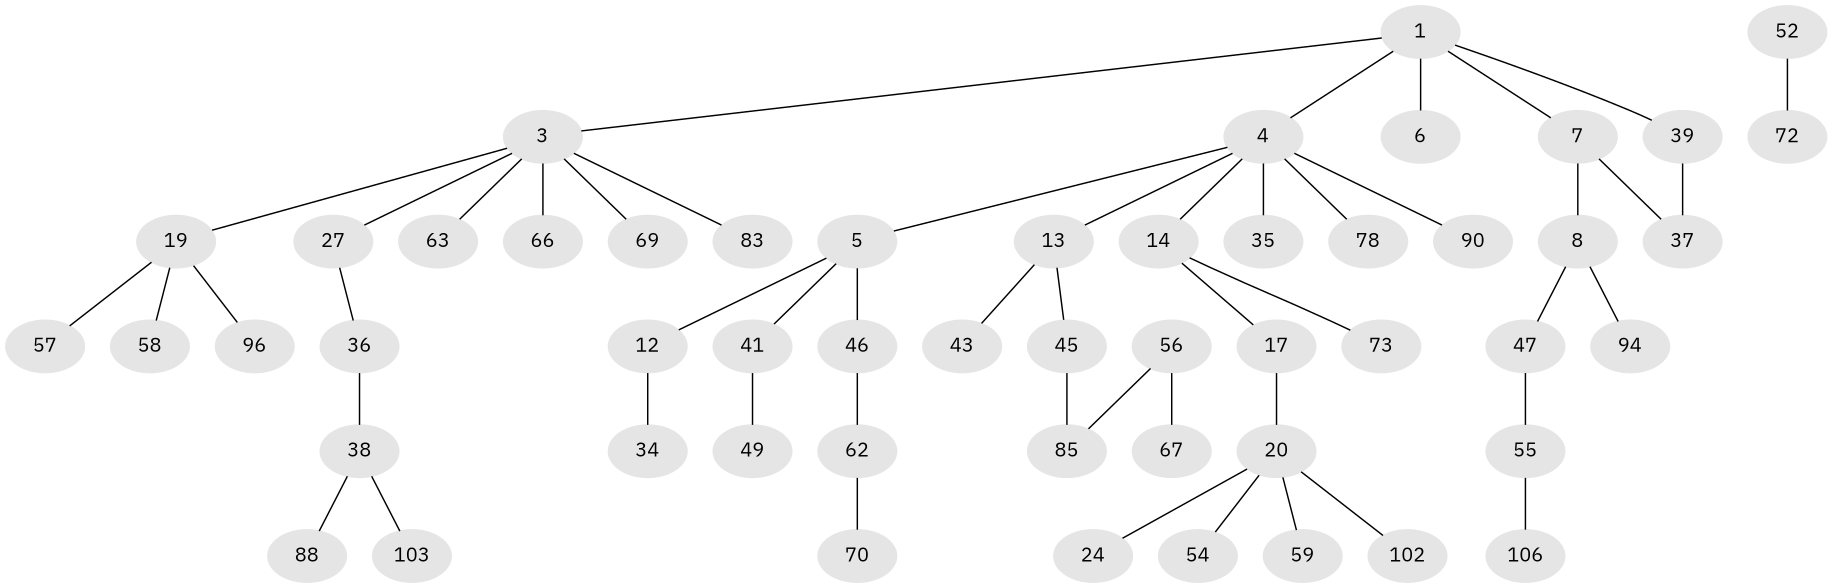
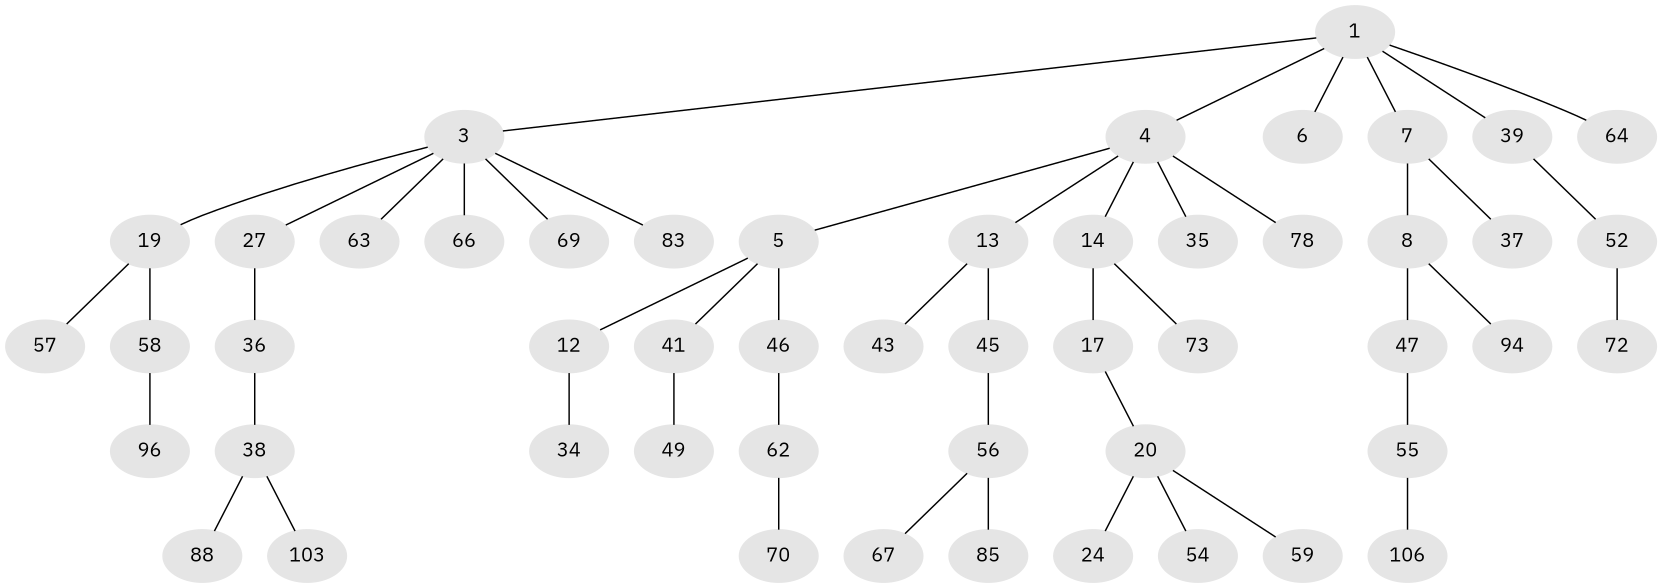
node "64": added
edge "39" -- "37": now "39" -- "52"
node "90": removed
edge "19" -- "96": now "58" -- "96"
edge "45" -- "85": now "45" -- "56"
node "102": removed
